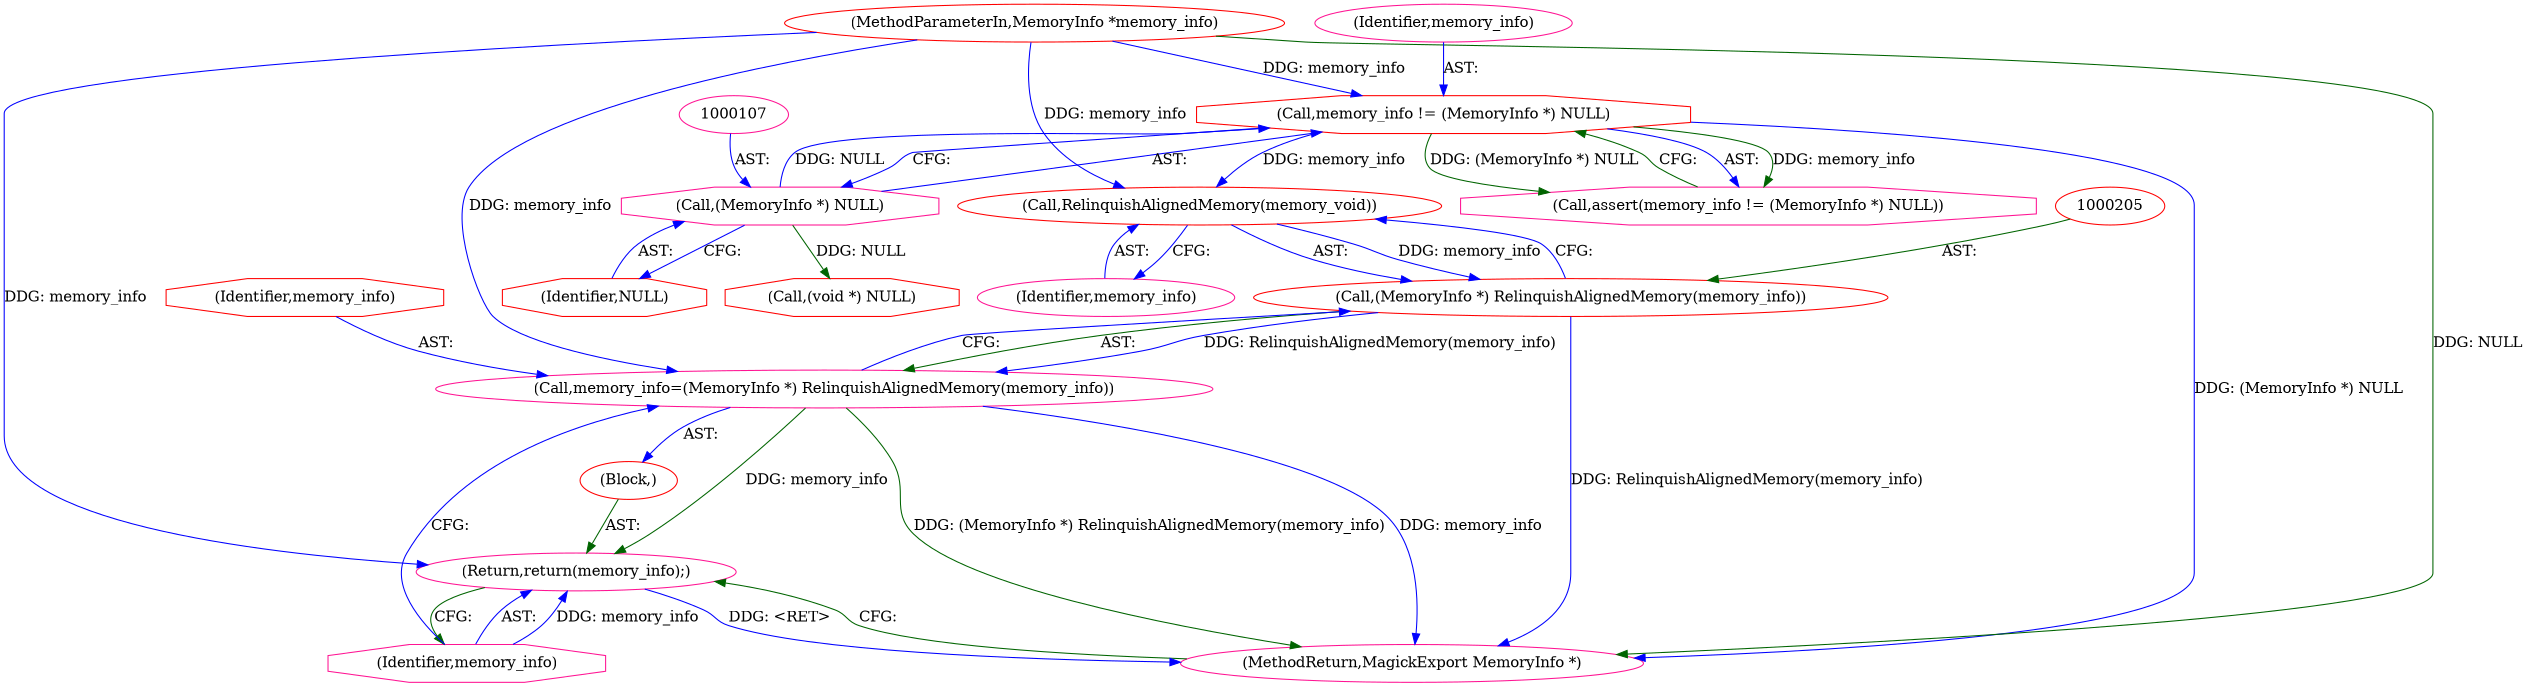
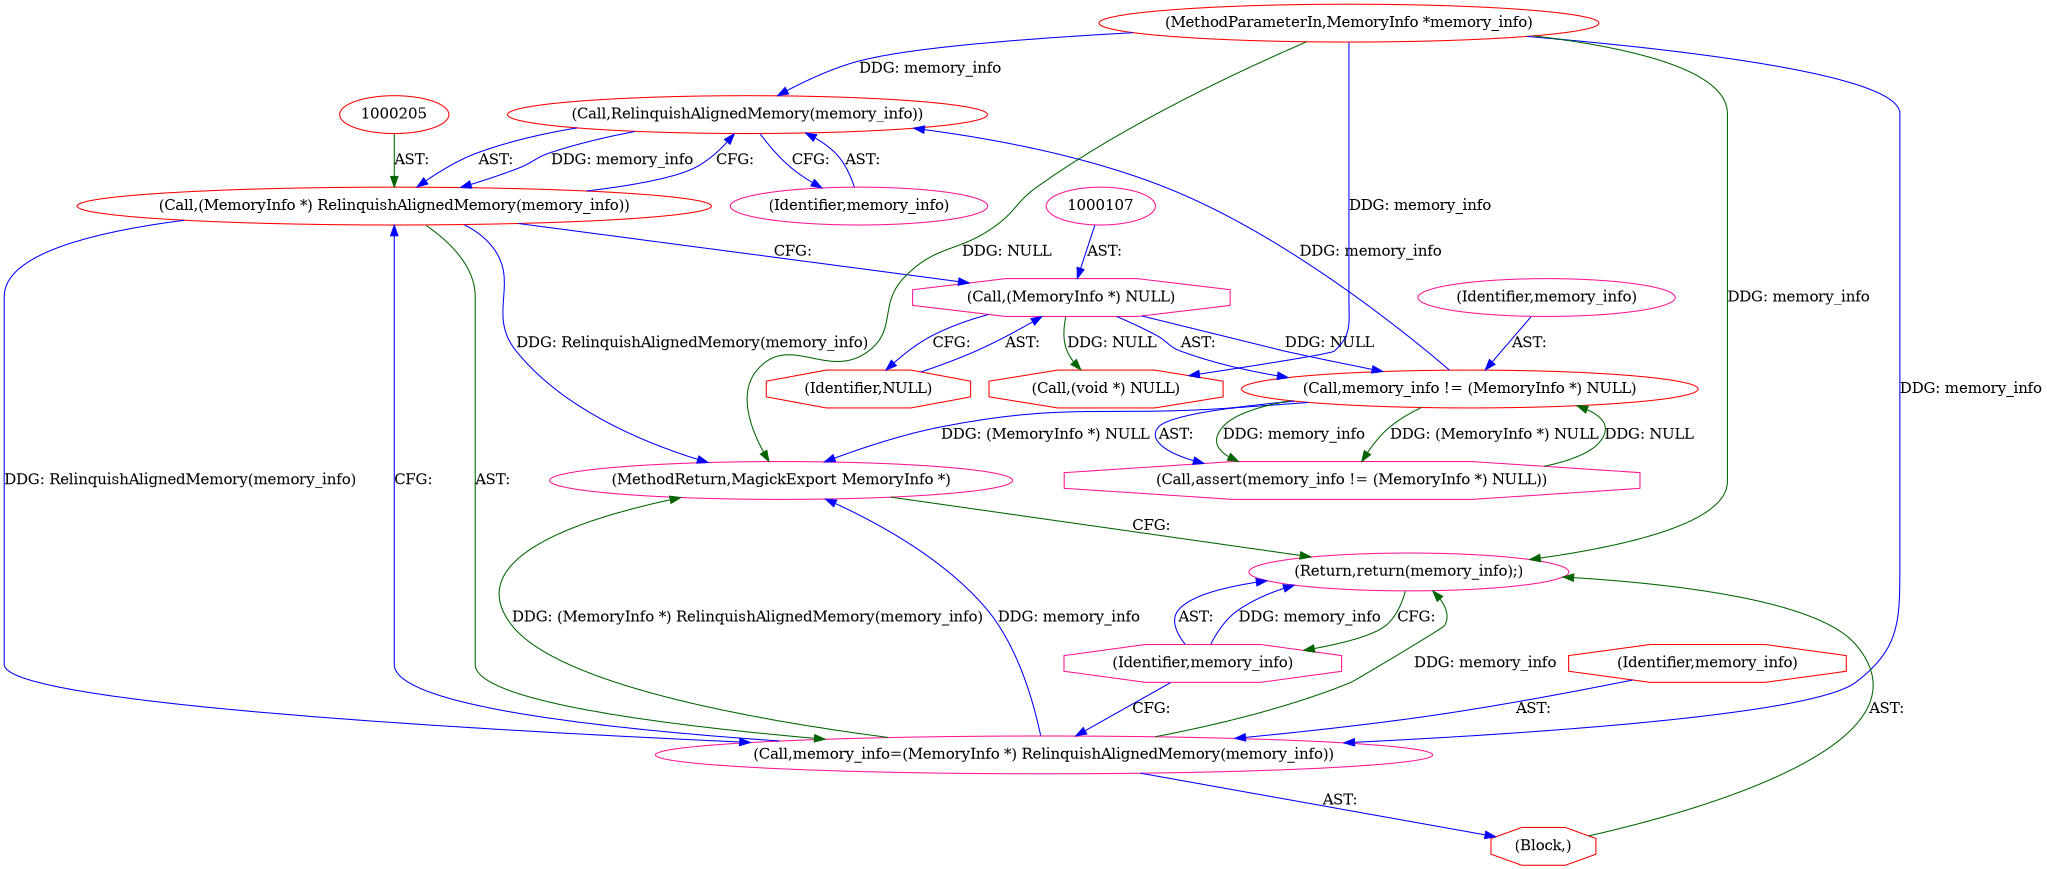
edge "(MethodParameterIn,MemoryInfo *memory_info)" -> "(Call,memory_info != (MemoryInfo *) NULL)": now "(MethodParameterIn,MemoryInfo *memory_info)" -> "(Call,(void *) NULL)"
edge "(MethodParameterIn,MemoryInfo *memory_info)" -> "(Return,return(memory_info);)": color blue -> darkgreen
node "(Call,memory_info != (MemoryInfo *) NULL)": shape octagon -> ellipse
edge "(Call,memory_info != (MemoryInfo *) NULL)" -> "(Call,(MemoryInfo *) NULL)": now "(Call,(MemoryInfo *) RelinquishAlignedMemory(memory_info))" -> "(Call,(MemoryInfo *) NULL)"
edge "(Call,assert(memory_info != (MemoryInfo *) NULL))" -> "(Call,memory_info != (MemoryInfo *) NULL)": label "CFG: " -> "DDG: NULL"
node "(Call,RelinquishAlignedMemory(memory_void))": label "(Call,RelinquishAlignedMemory(memory_void))" -> "(Call,RelinquishAlignedMemory(memory_info))"
node "(Block,)": shape ellipse -> octagon
edge "(Return,return(memory_info);)" -> "(MethodReturn,MagickExport MemoryInfo *)": removed, label "DDG: <RET>"
